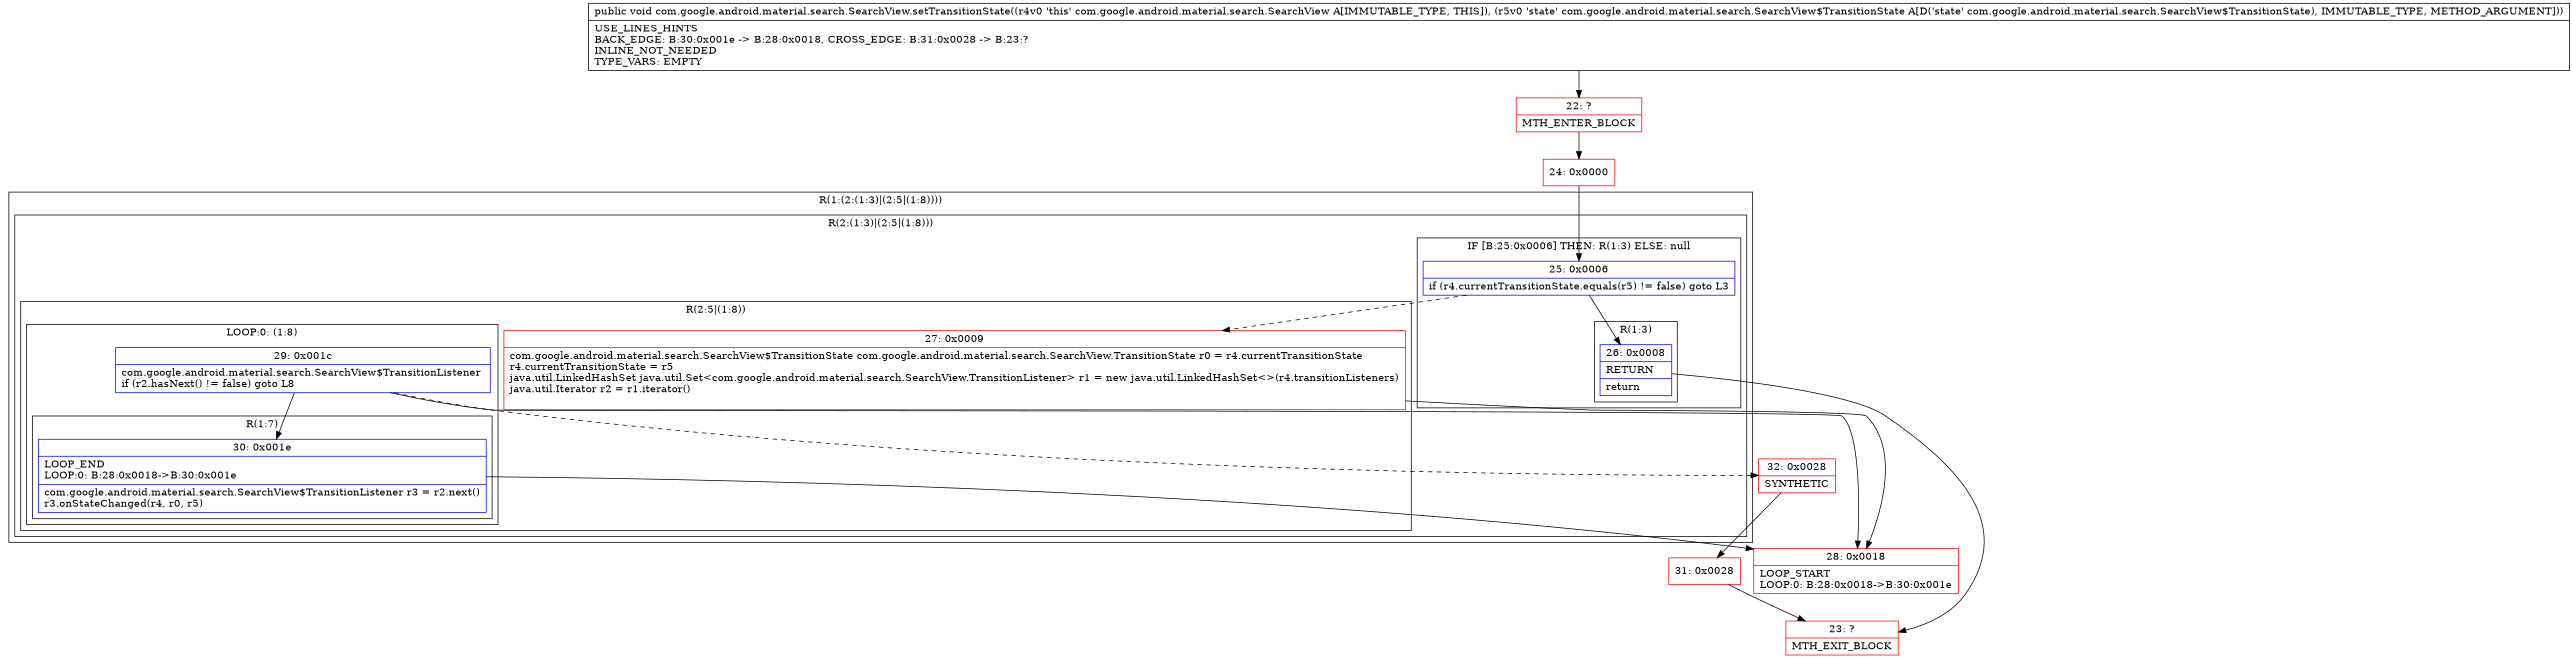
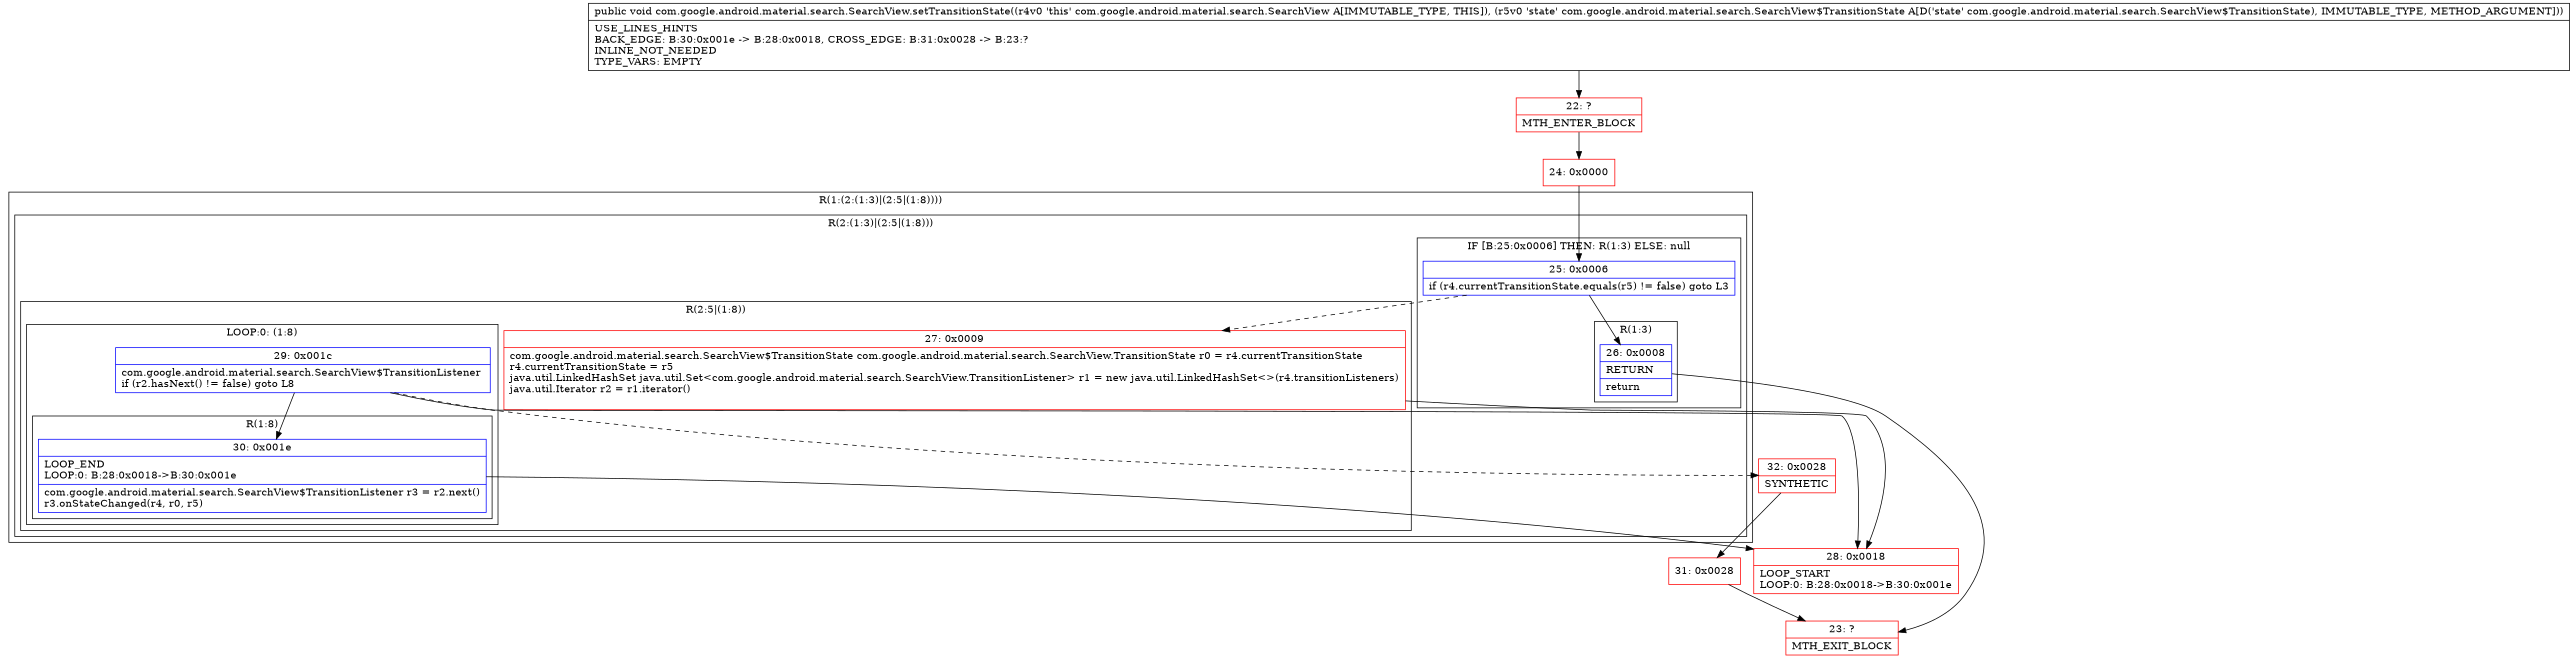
cluster "R(1:7)": label "R(1:7)" -> "R(1:8)"
